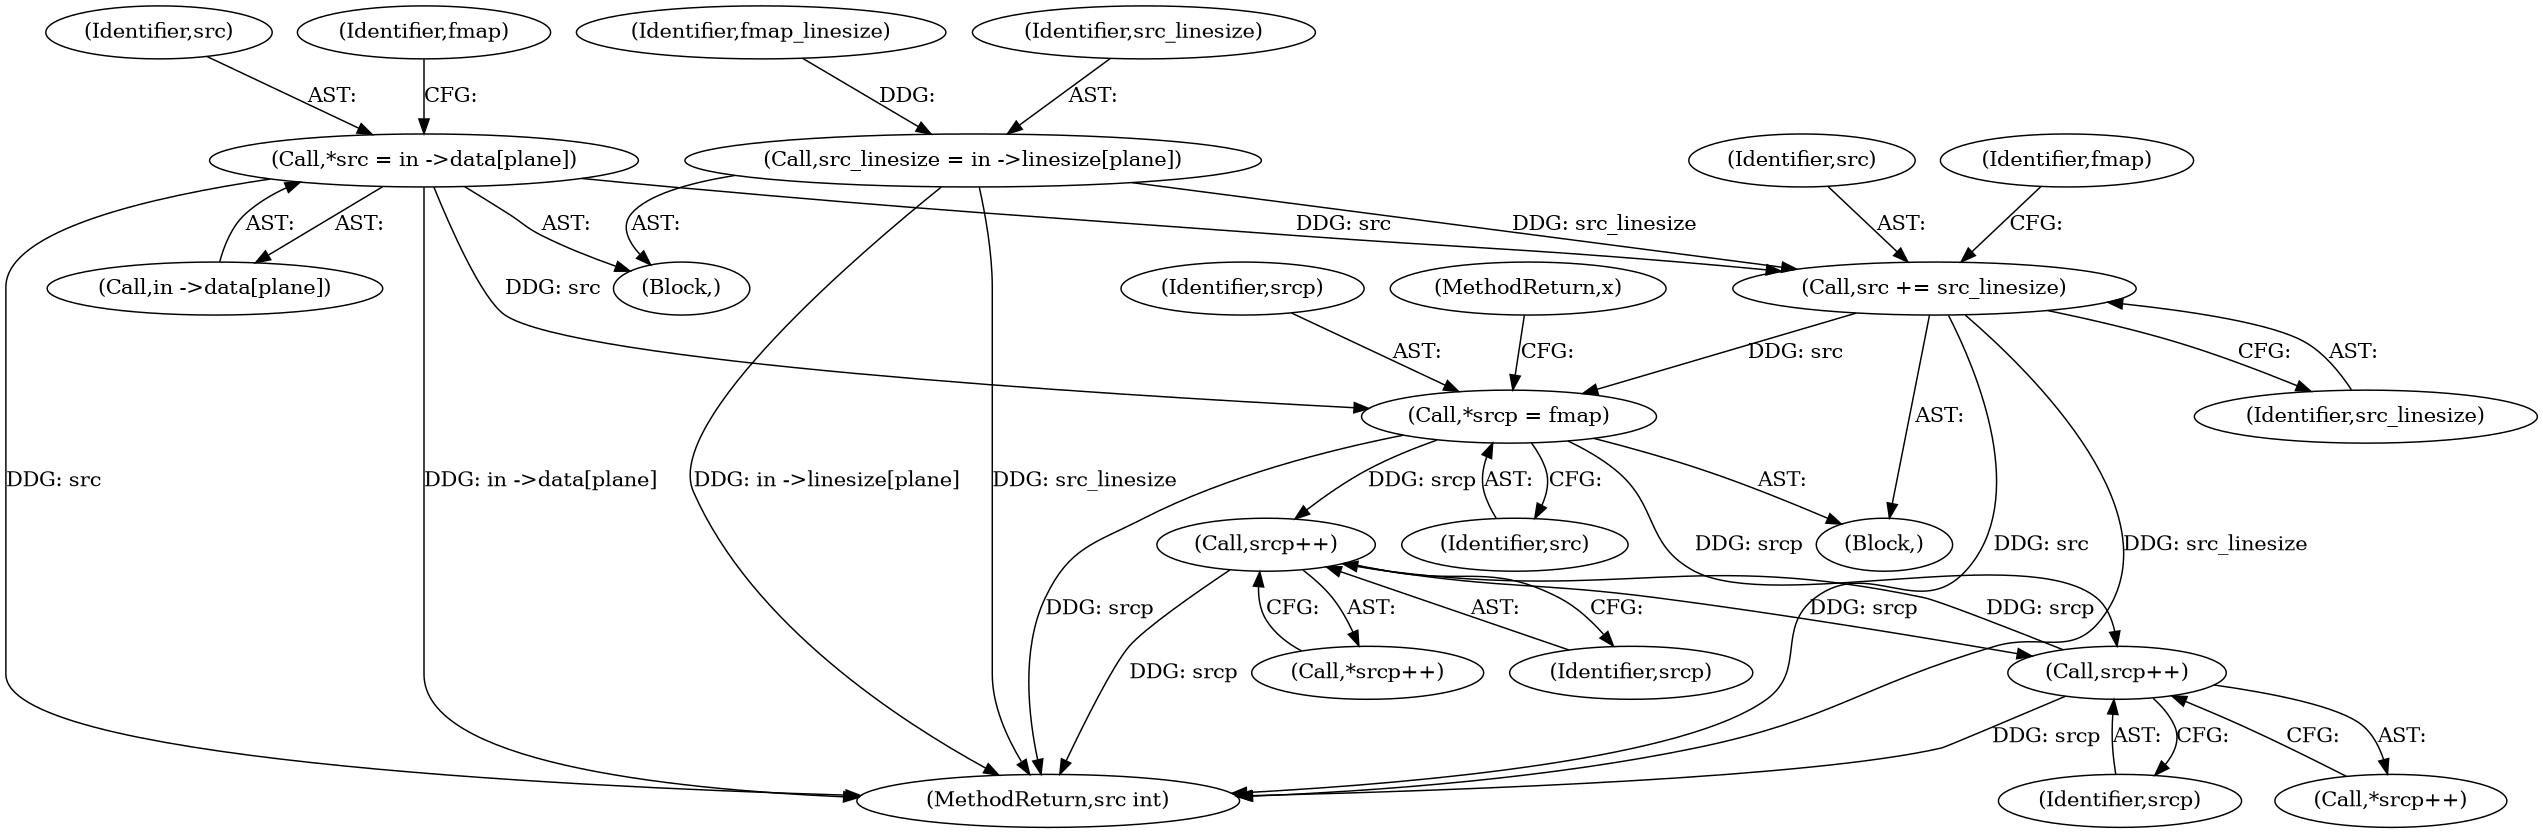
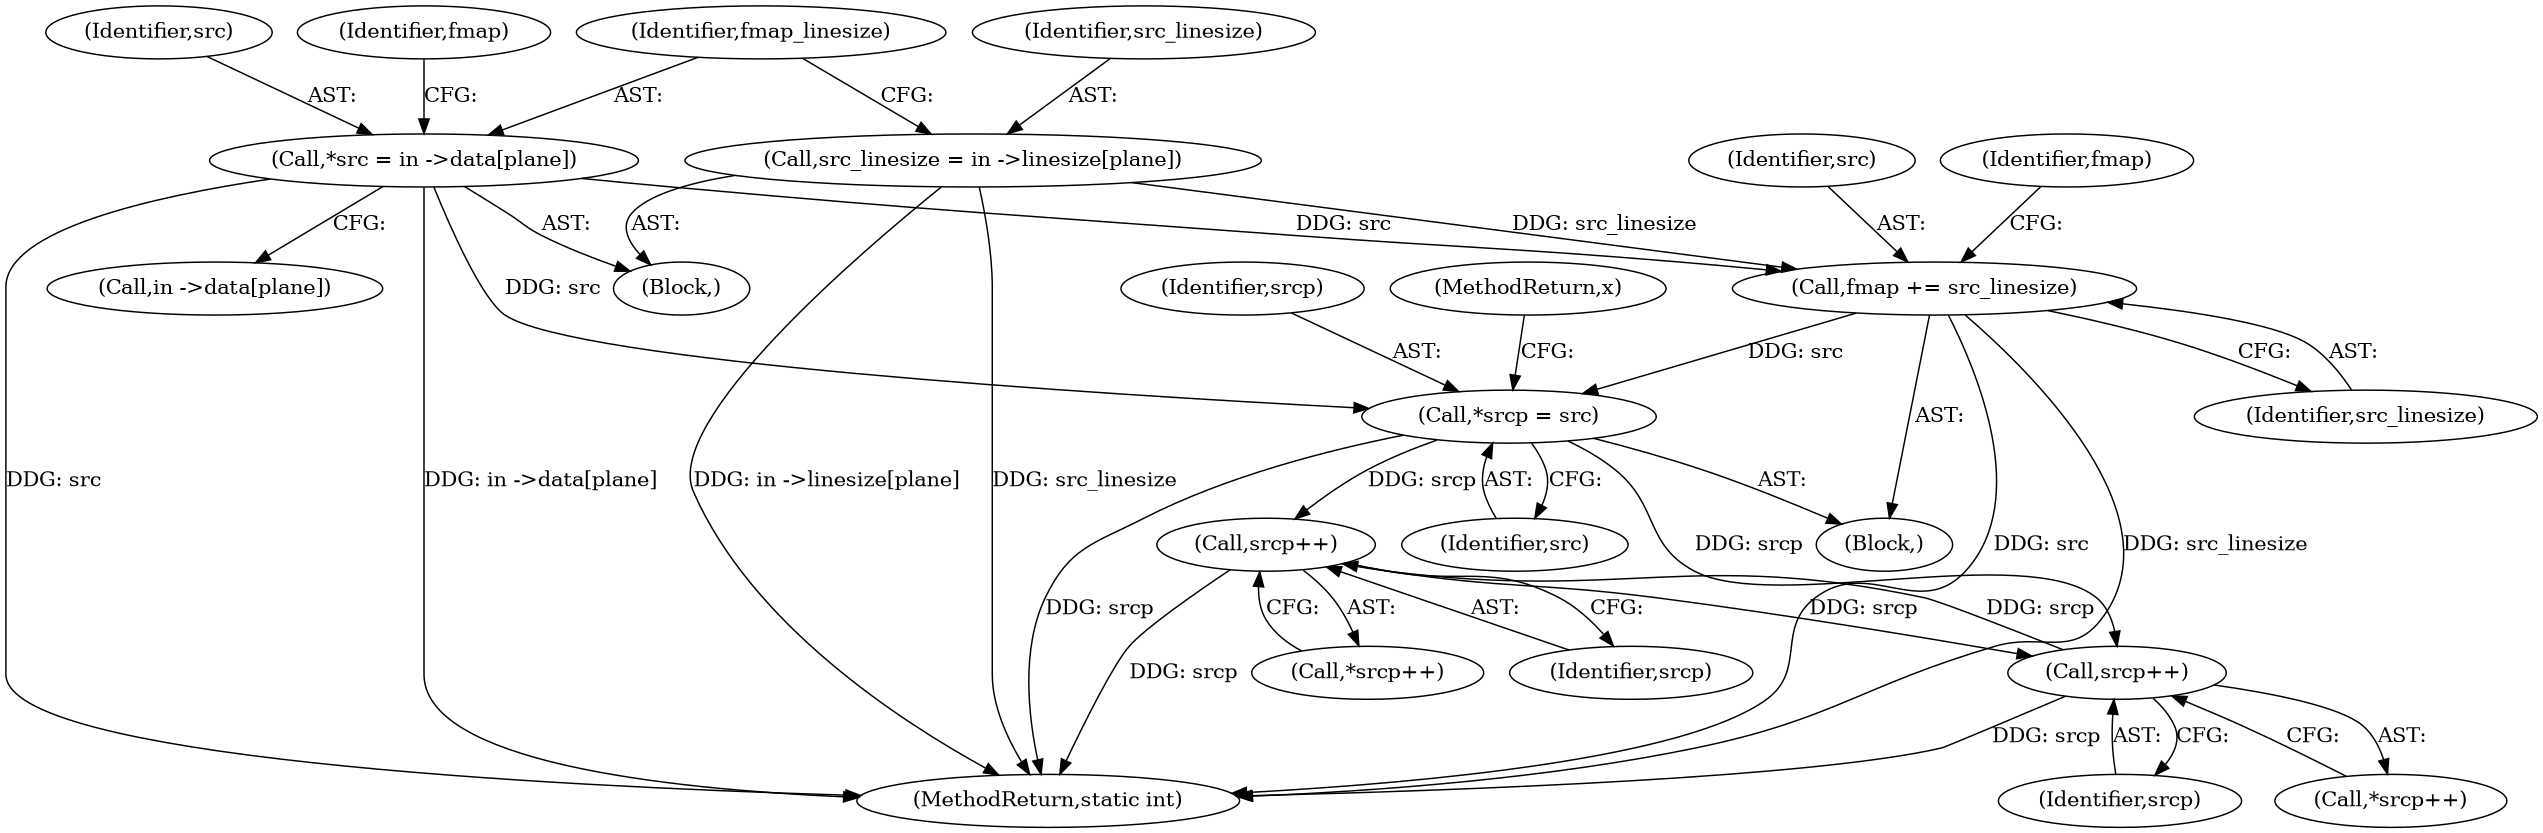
edge "(Identifier,fmap_linesize)" -> "(Call,src_linesize = in ->linesize[plane])": label "DDG: " -> "CFG: "
edge "(Call,in ->data[plane])" -> "(Call,*src = in ->data[plane])": now "(Identifier,fmap_linesize)" -> "(Call,*src = in ->data[plane])"
edge "(Call,*src = in ->data[plane])" -> "(Call,in ->data[plane])": label "AST: " -> "CFG: "
node "(Call,src += src_linesize)": label "(Call,src += src_linesize)" -> "(Call,fmap += src_linesize)"
node "(Call,*srcp = fmap)": label "(Call,*srcp = fmap)" -> "(Call,*srcp = src)"
node "(MethodReturn,src int)": label "(MethodReturn,src int)" -> "(MethodReturn,static int)"
